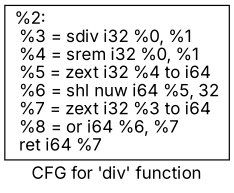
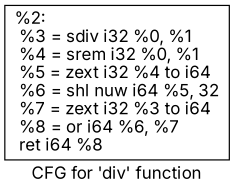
node "%2:": text "ret i64 %7" -> "ret i64 %8"
